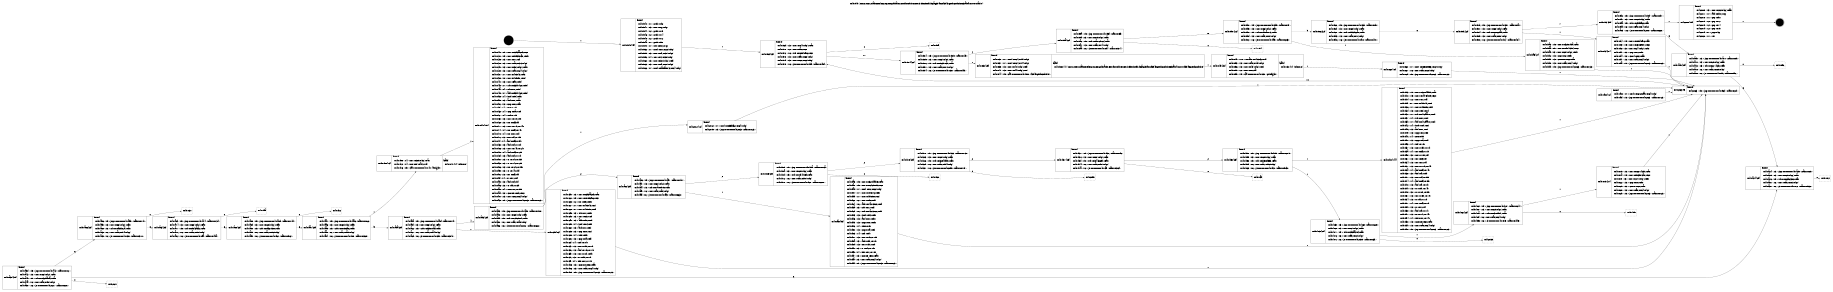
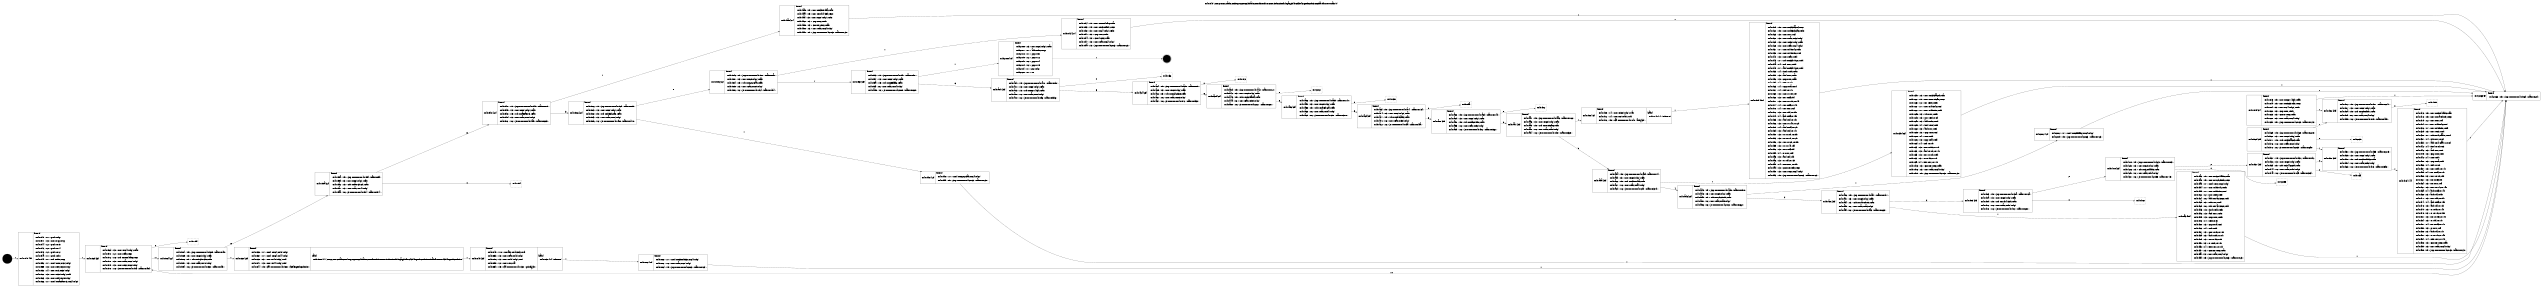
edge "0x401984 [22]" -> "0x40199a [22]": label " 4" -> " 10"
edge "0x401d1b [157]" -> "0x402063 [5]": added, label "1"
edge "0x4019c6 [22]" -> "0x401db8 [12]": added, label "1"
edge "0x401b50 [25]" -> "0x401b69 [25]": reversed
edge "0x401b82 [25]" -> "0x401e15 [27]": reversed
edge "0x401a3d [25]" -> "0x401a24 [25]": reversed
